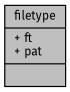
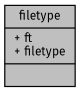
node "filetype": text "+ pat" -> "+ filetype"
